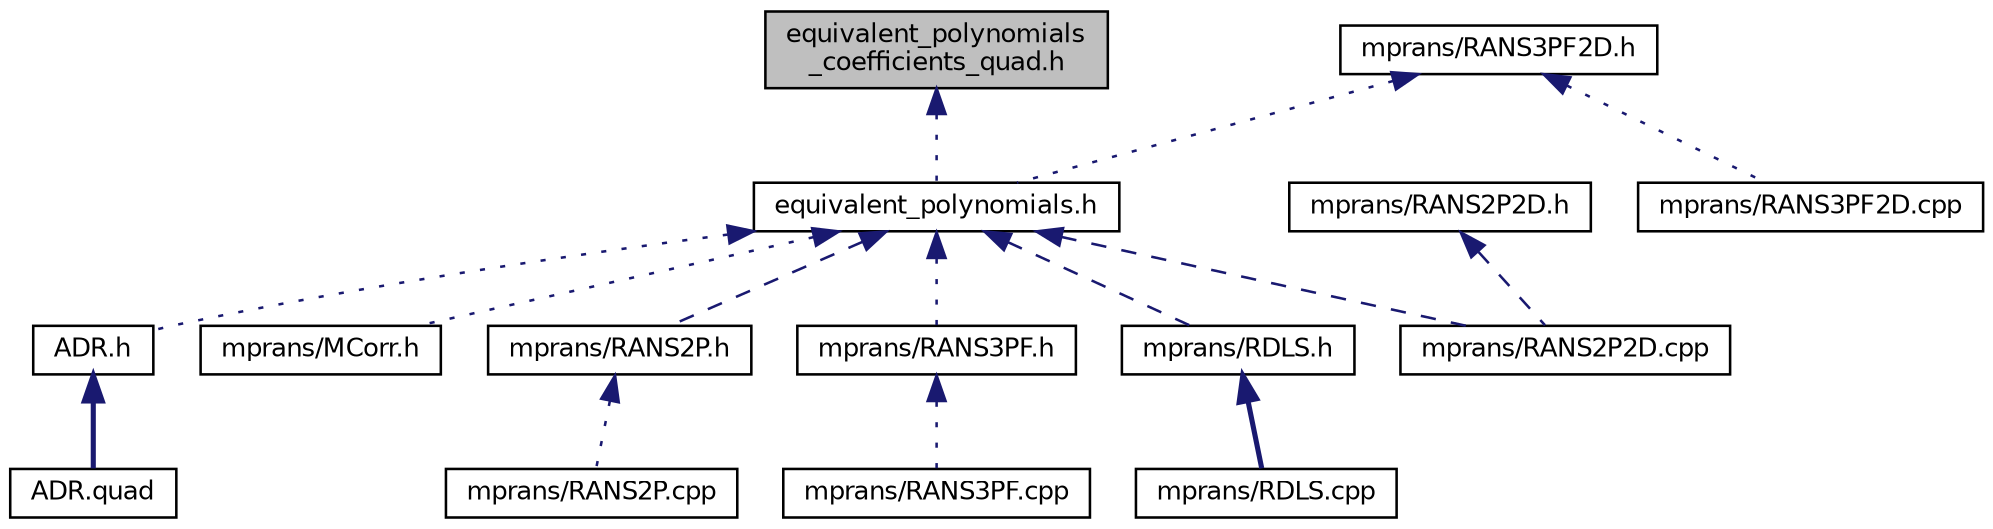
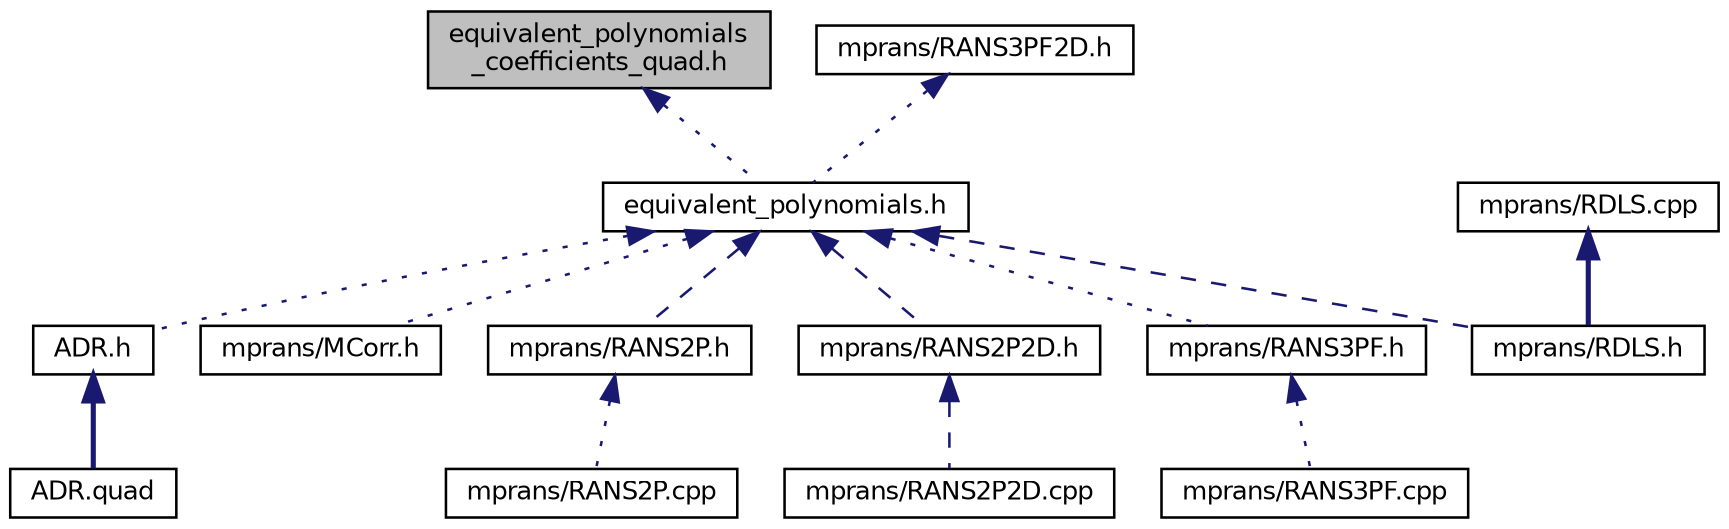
node "mprans/RANS3PF2D.cpp": removed
edge "mprans/RANS2P2D.cpp" -> "equivalent_polynomials.h": now "mprans/RANS2P2D.h" -> "equivalent_polynomials.h"
edge "mprans/RDLS.cpp" -> "mprans/RDLS.h": reversed
